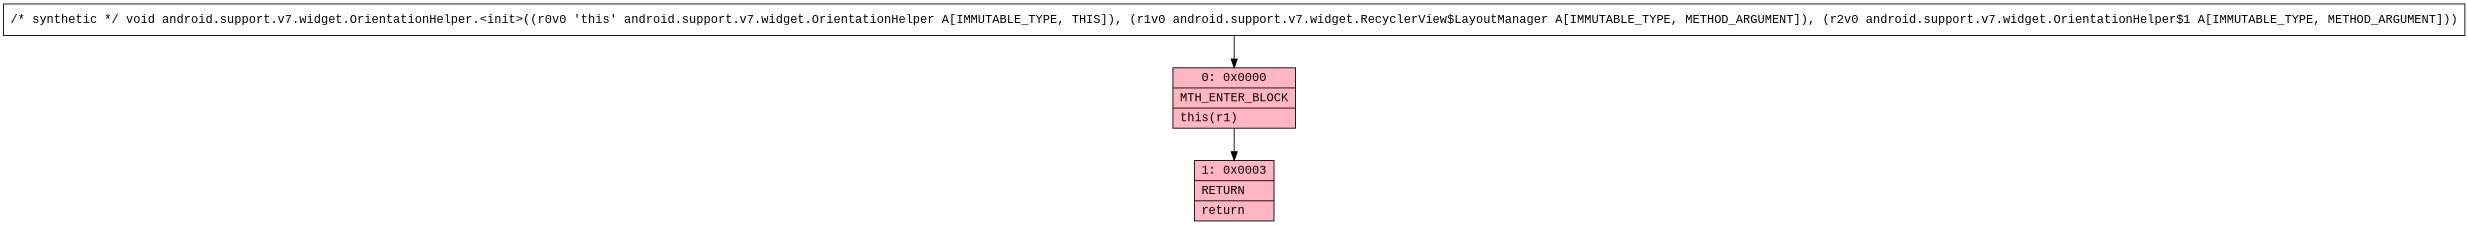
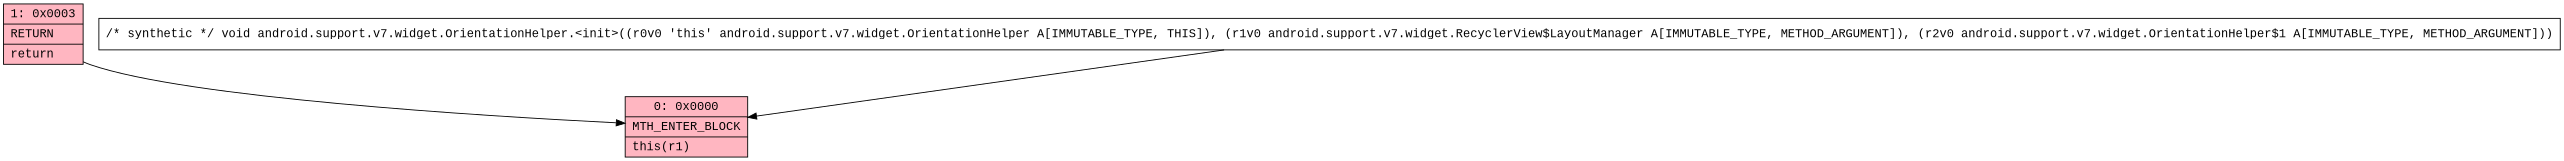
edge "0: 0x0000" -> "1: 0x0003": reversed
